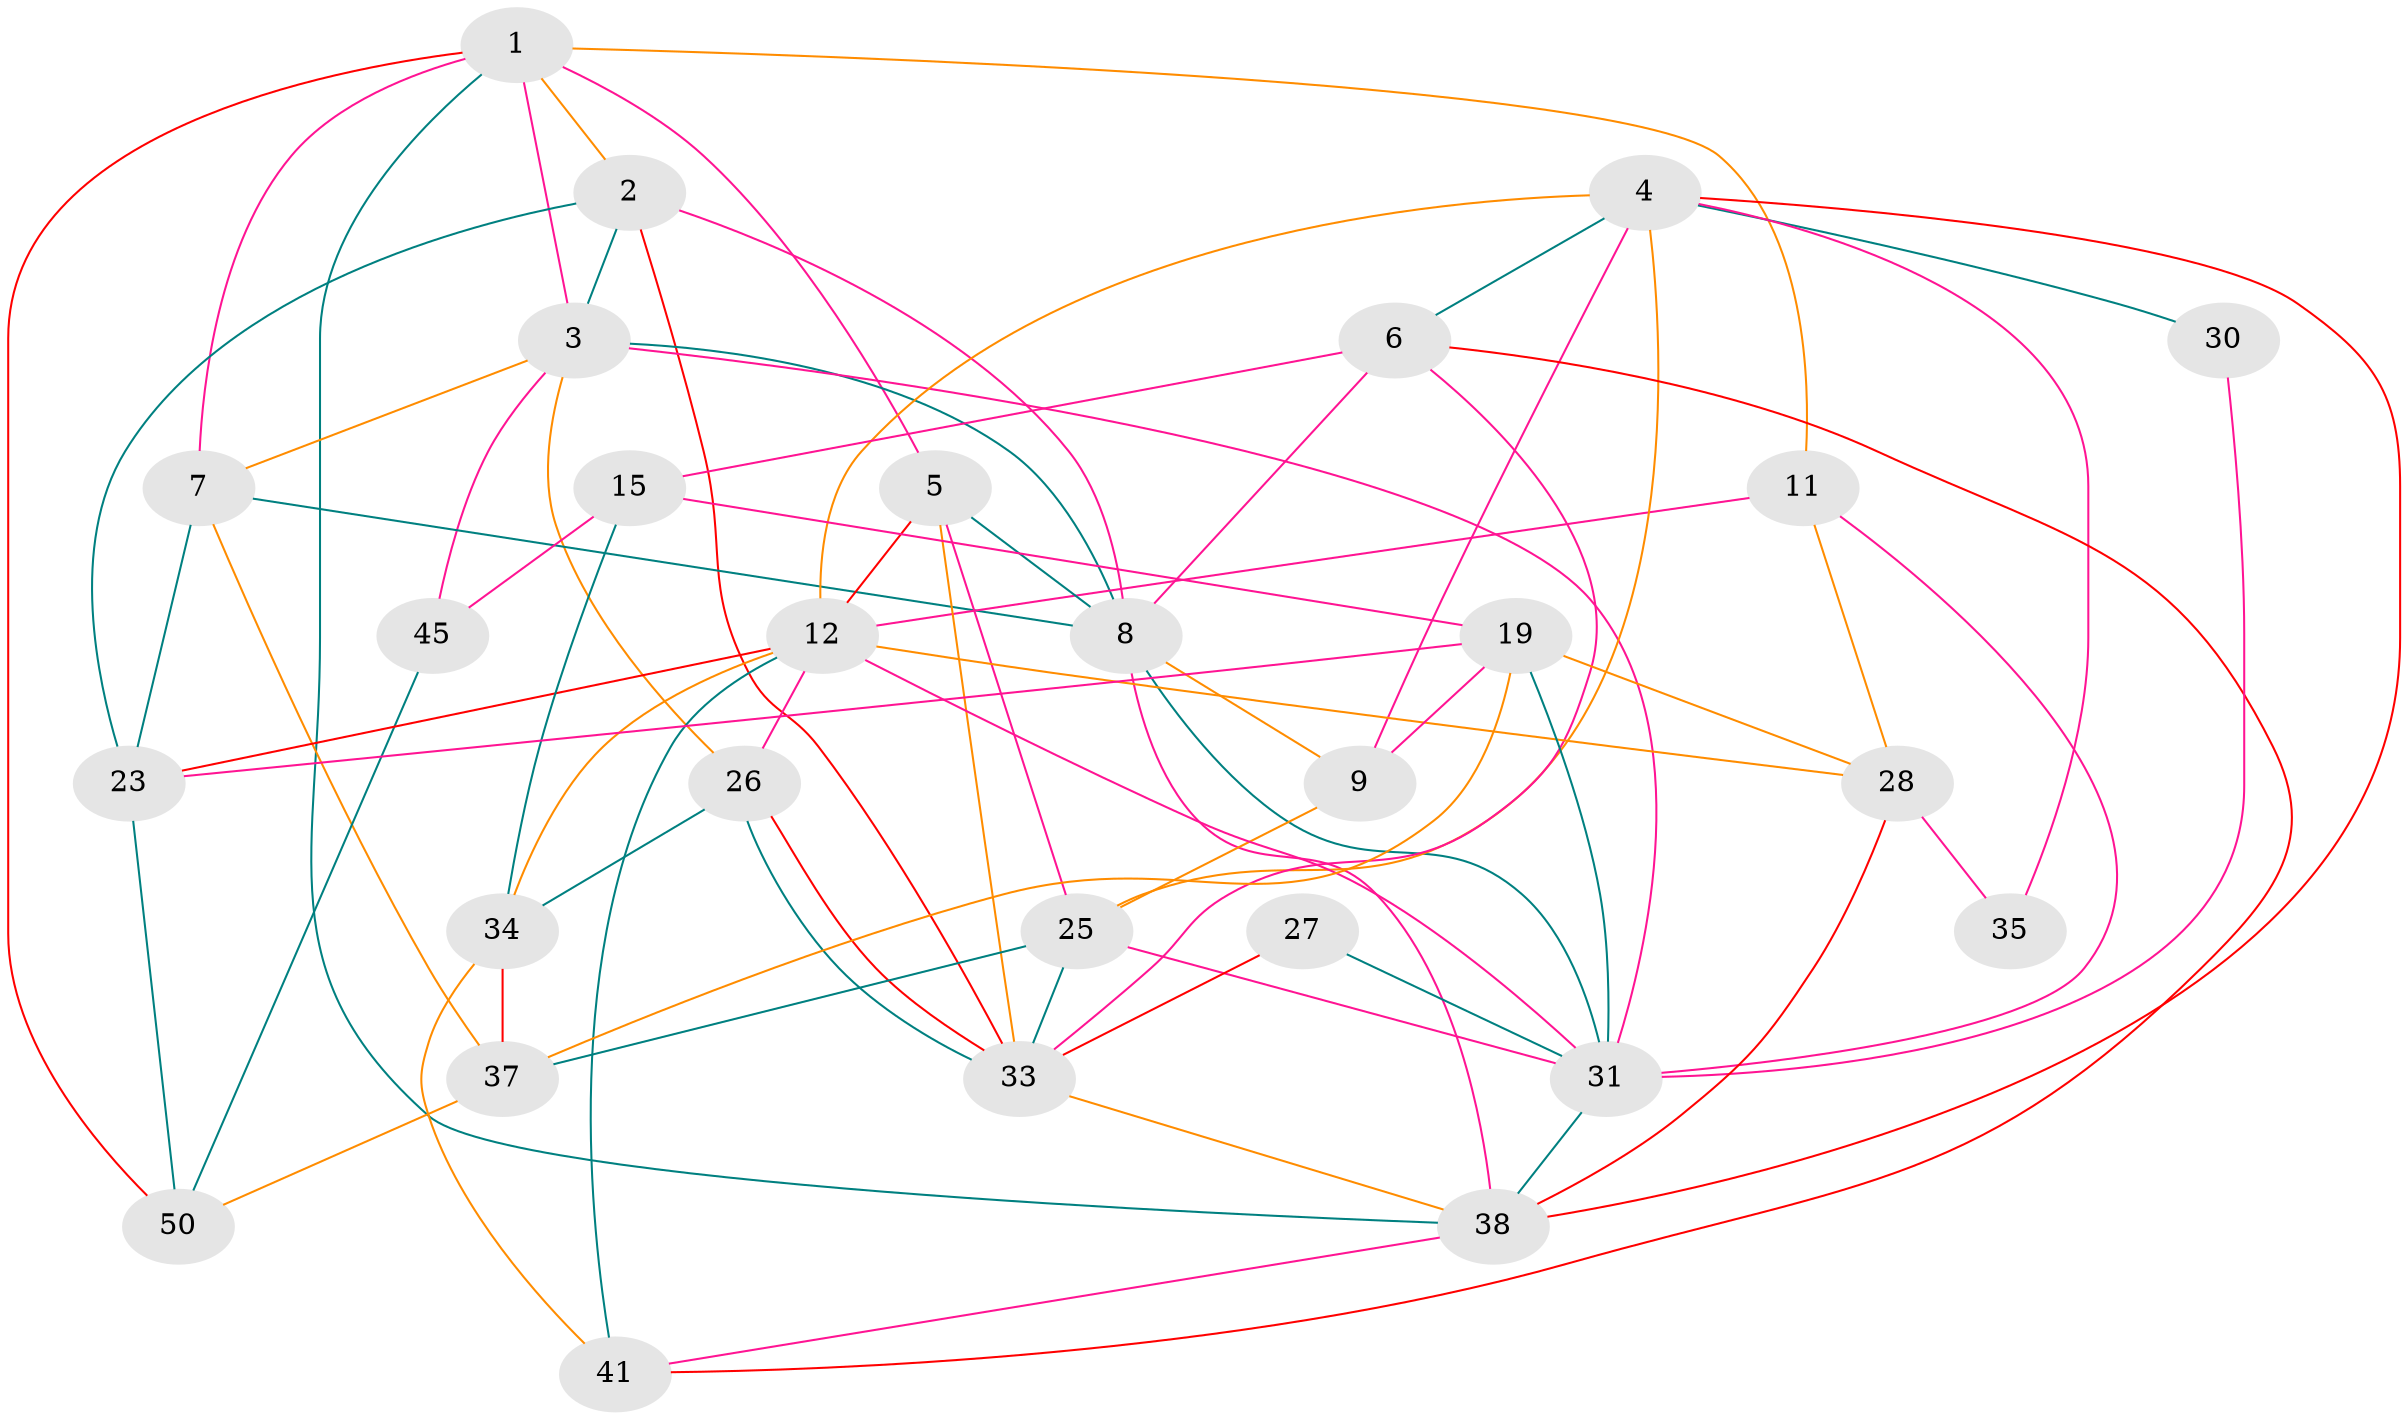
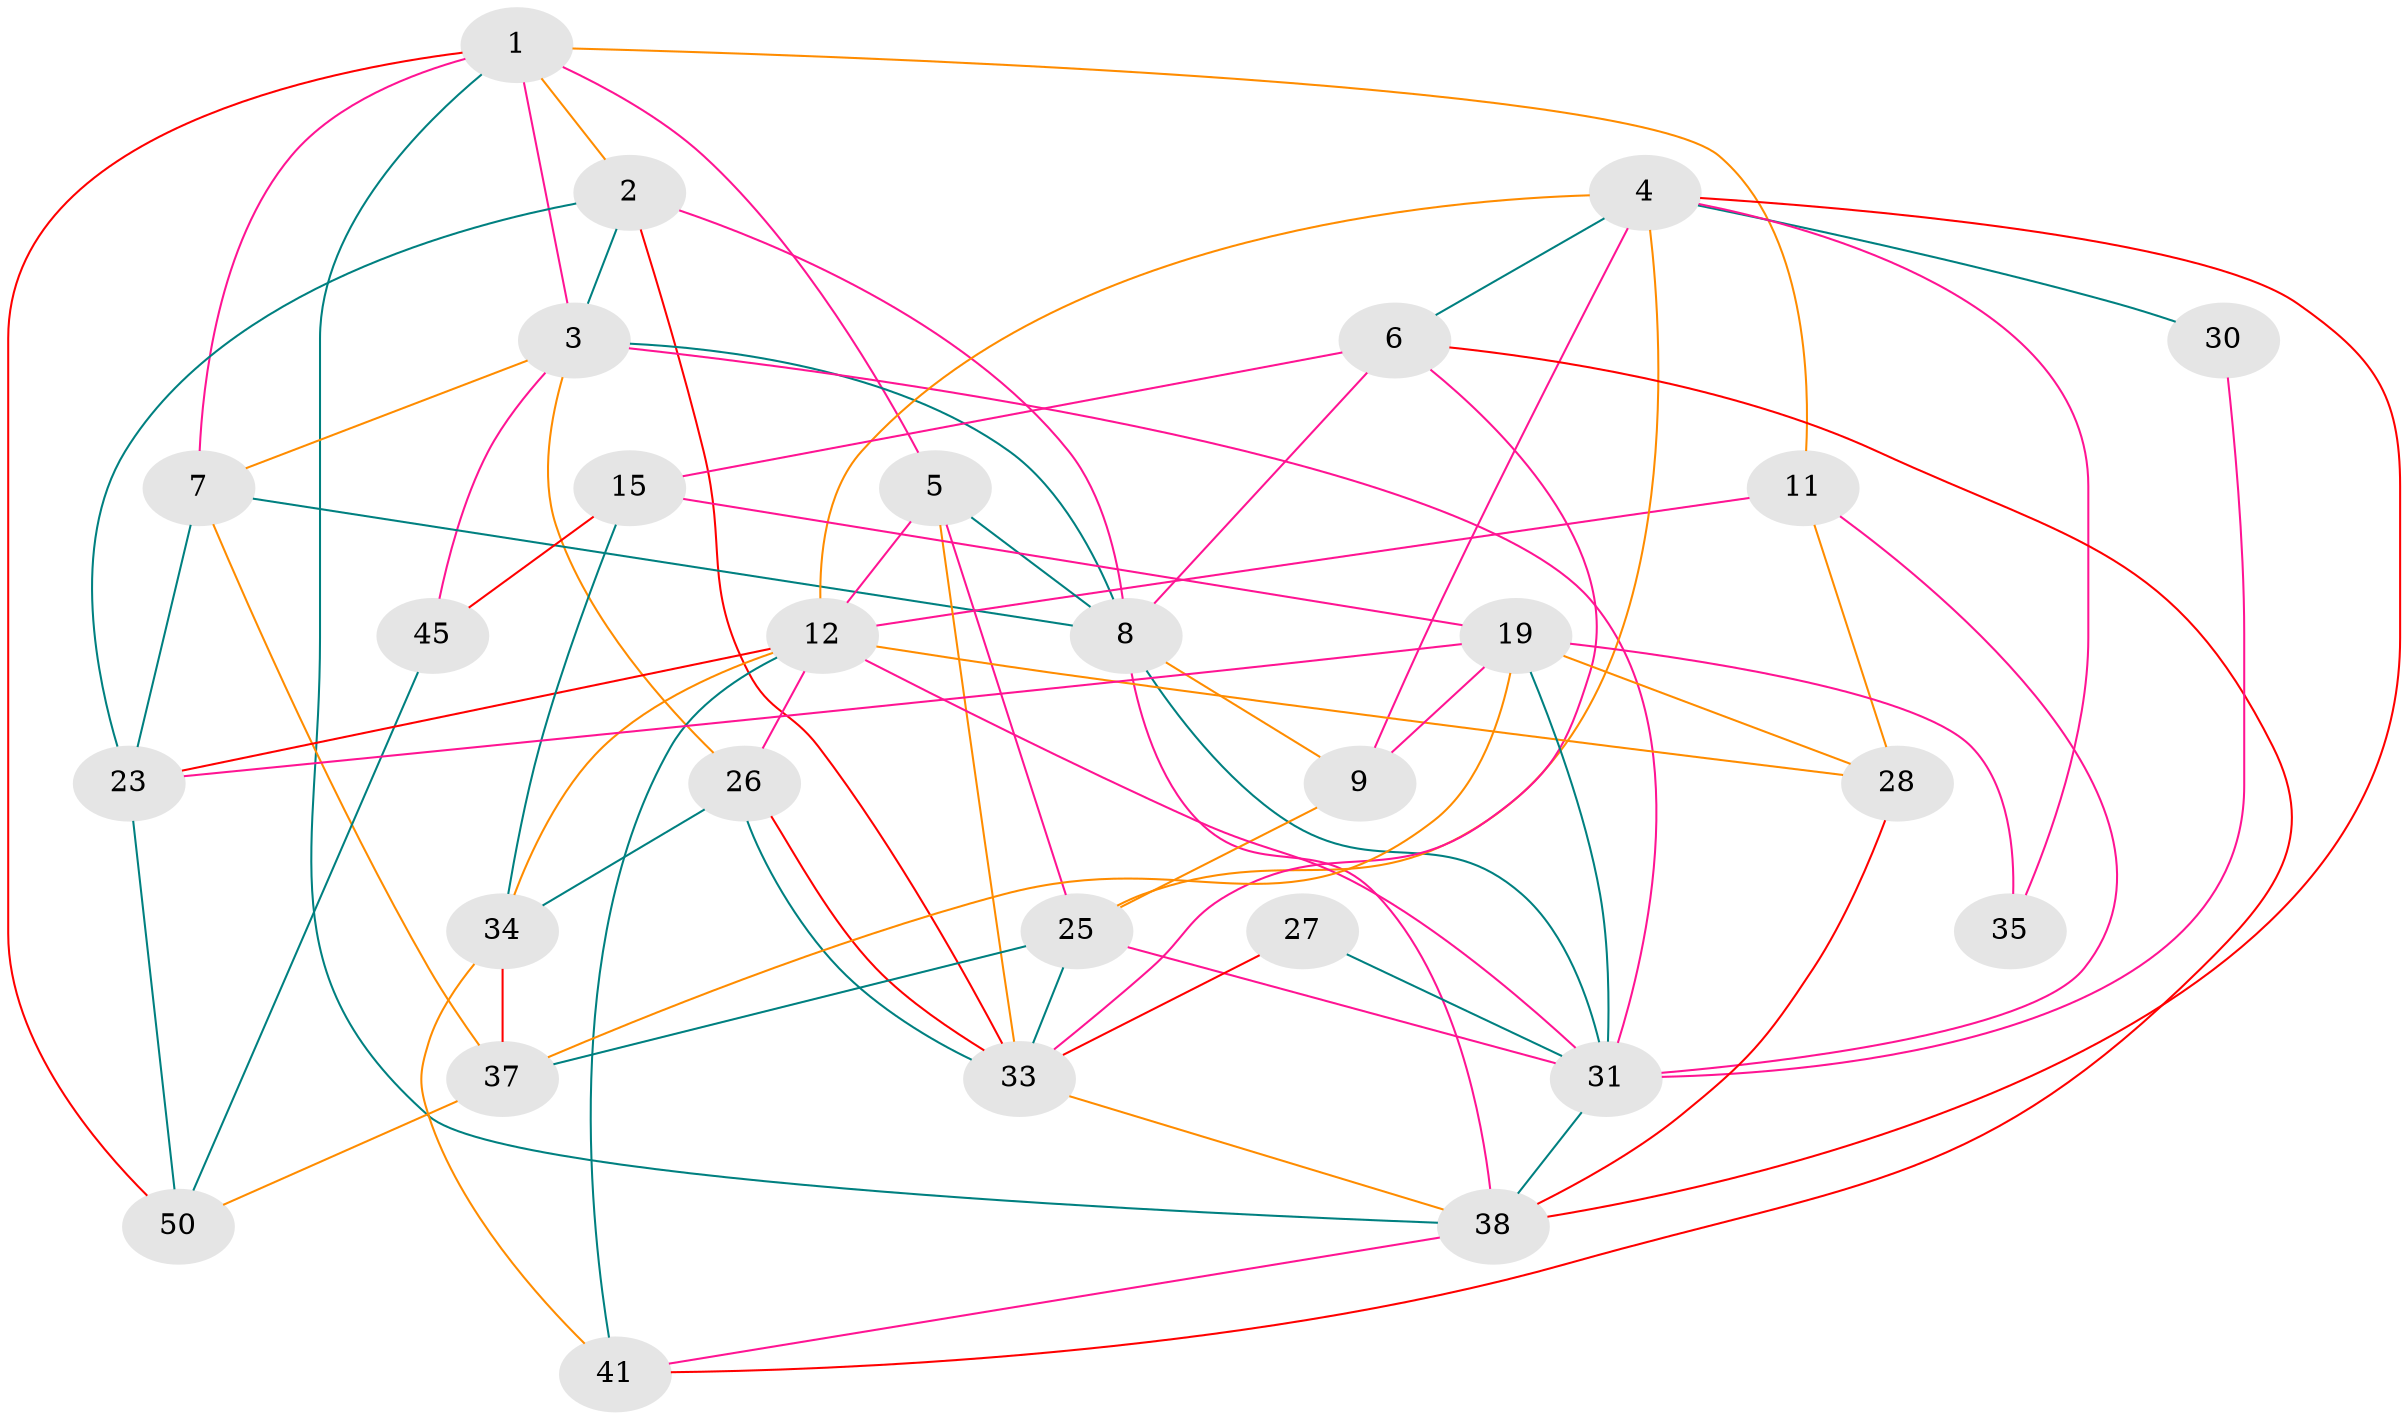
edge "15" -- "45": color deeppink -> red
edge "5" -- "12": color red -> deeppink
edge "28" -- "35": now "19" -- "35"
